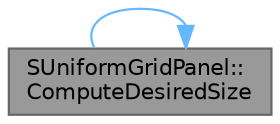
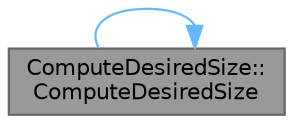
node "SUniformGridPanel:: ComputeDesiredSize": label "SUniformGridPanel:: ComputeDesiredSize" -> "ComputeDesiredSize:: ComputeDesiredSize"
